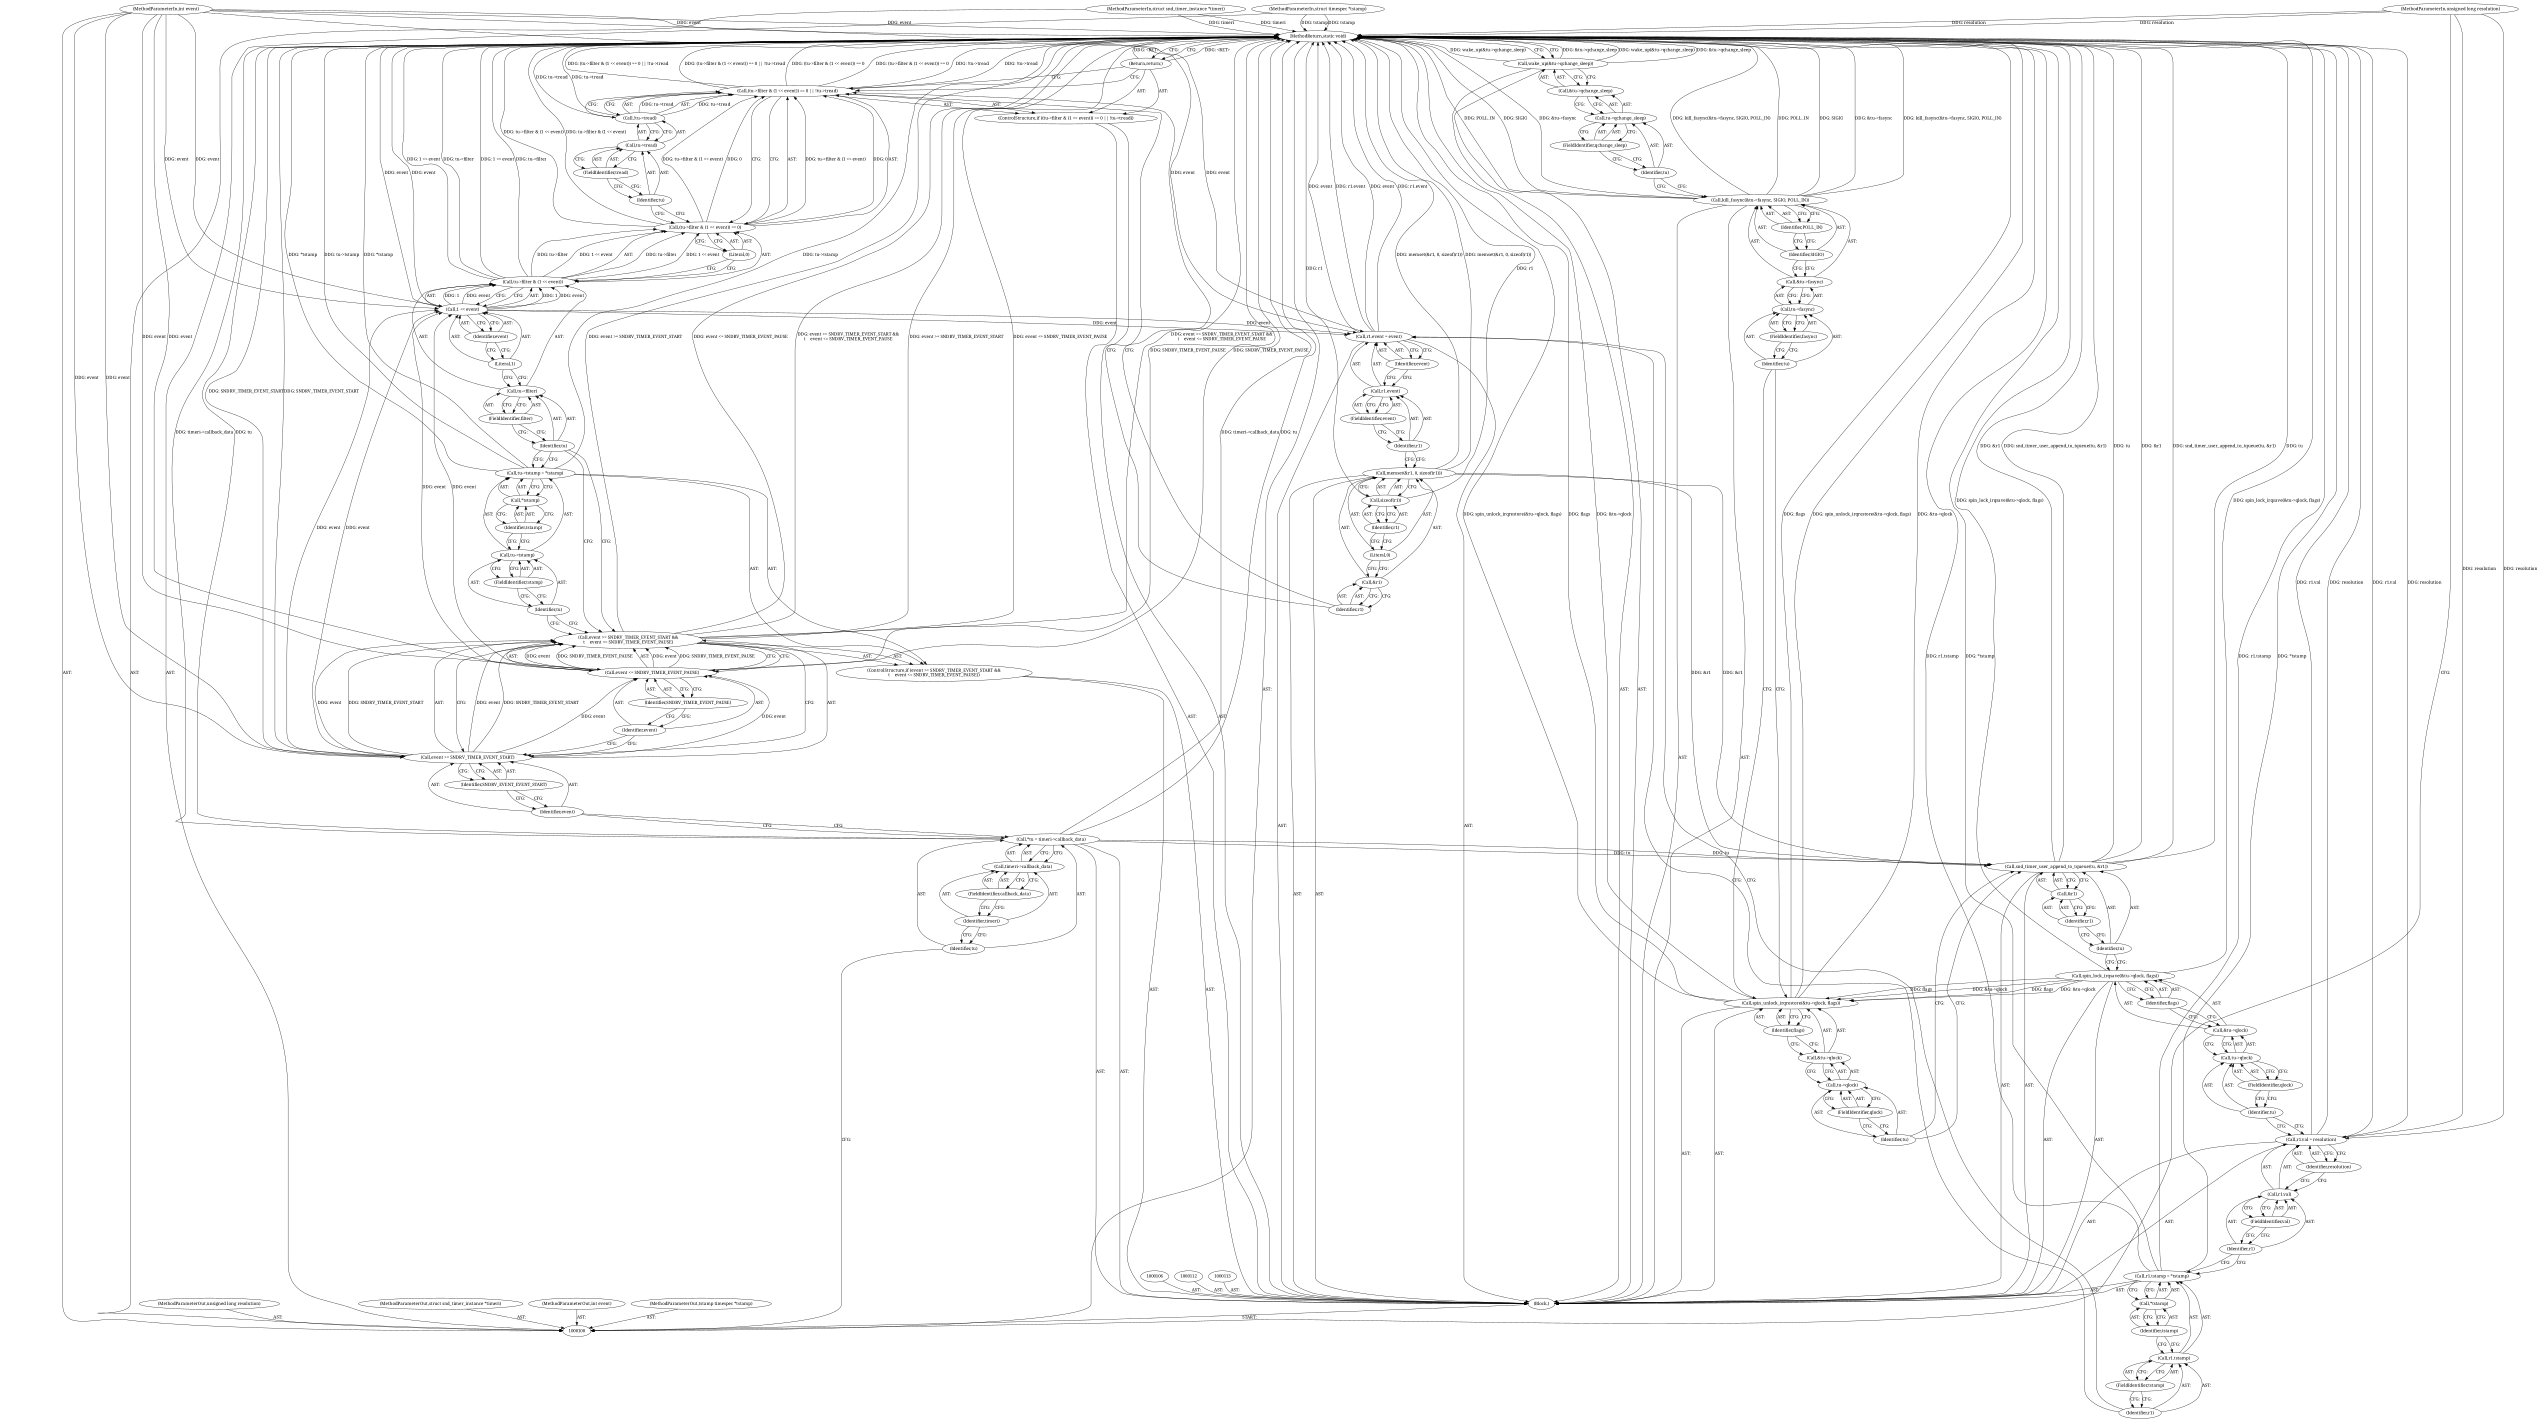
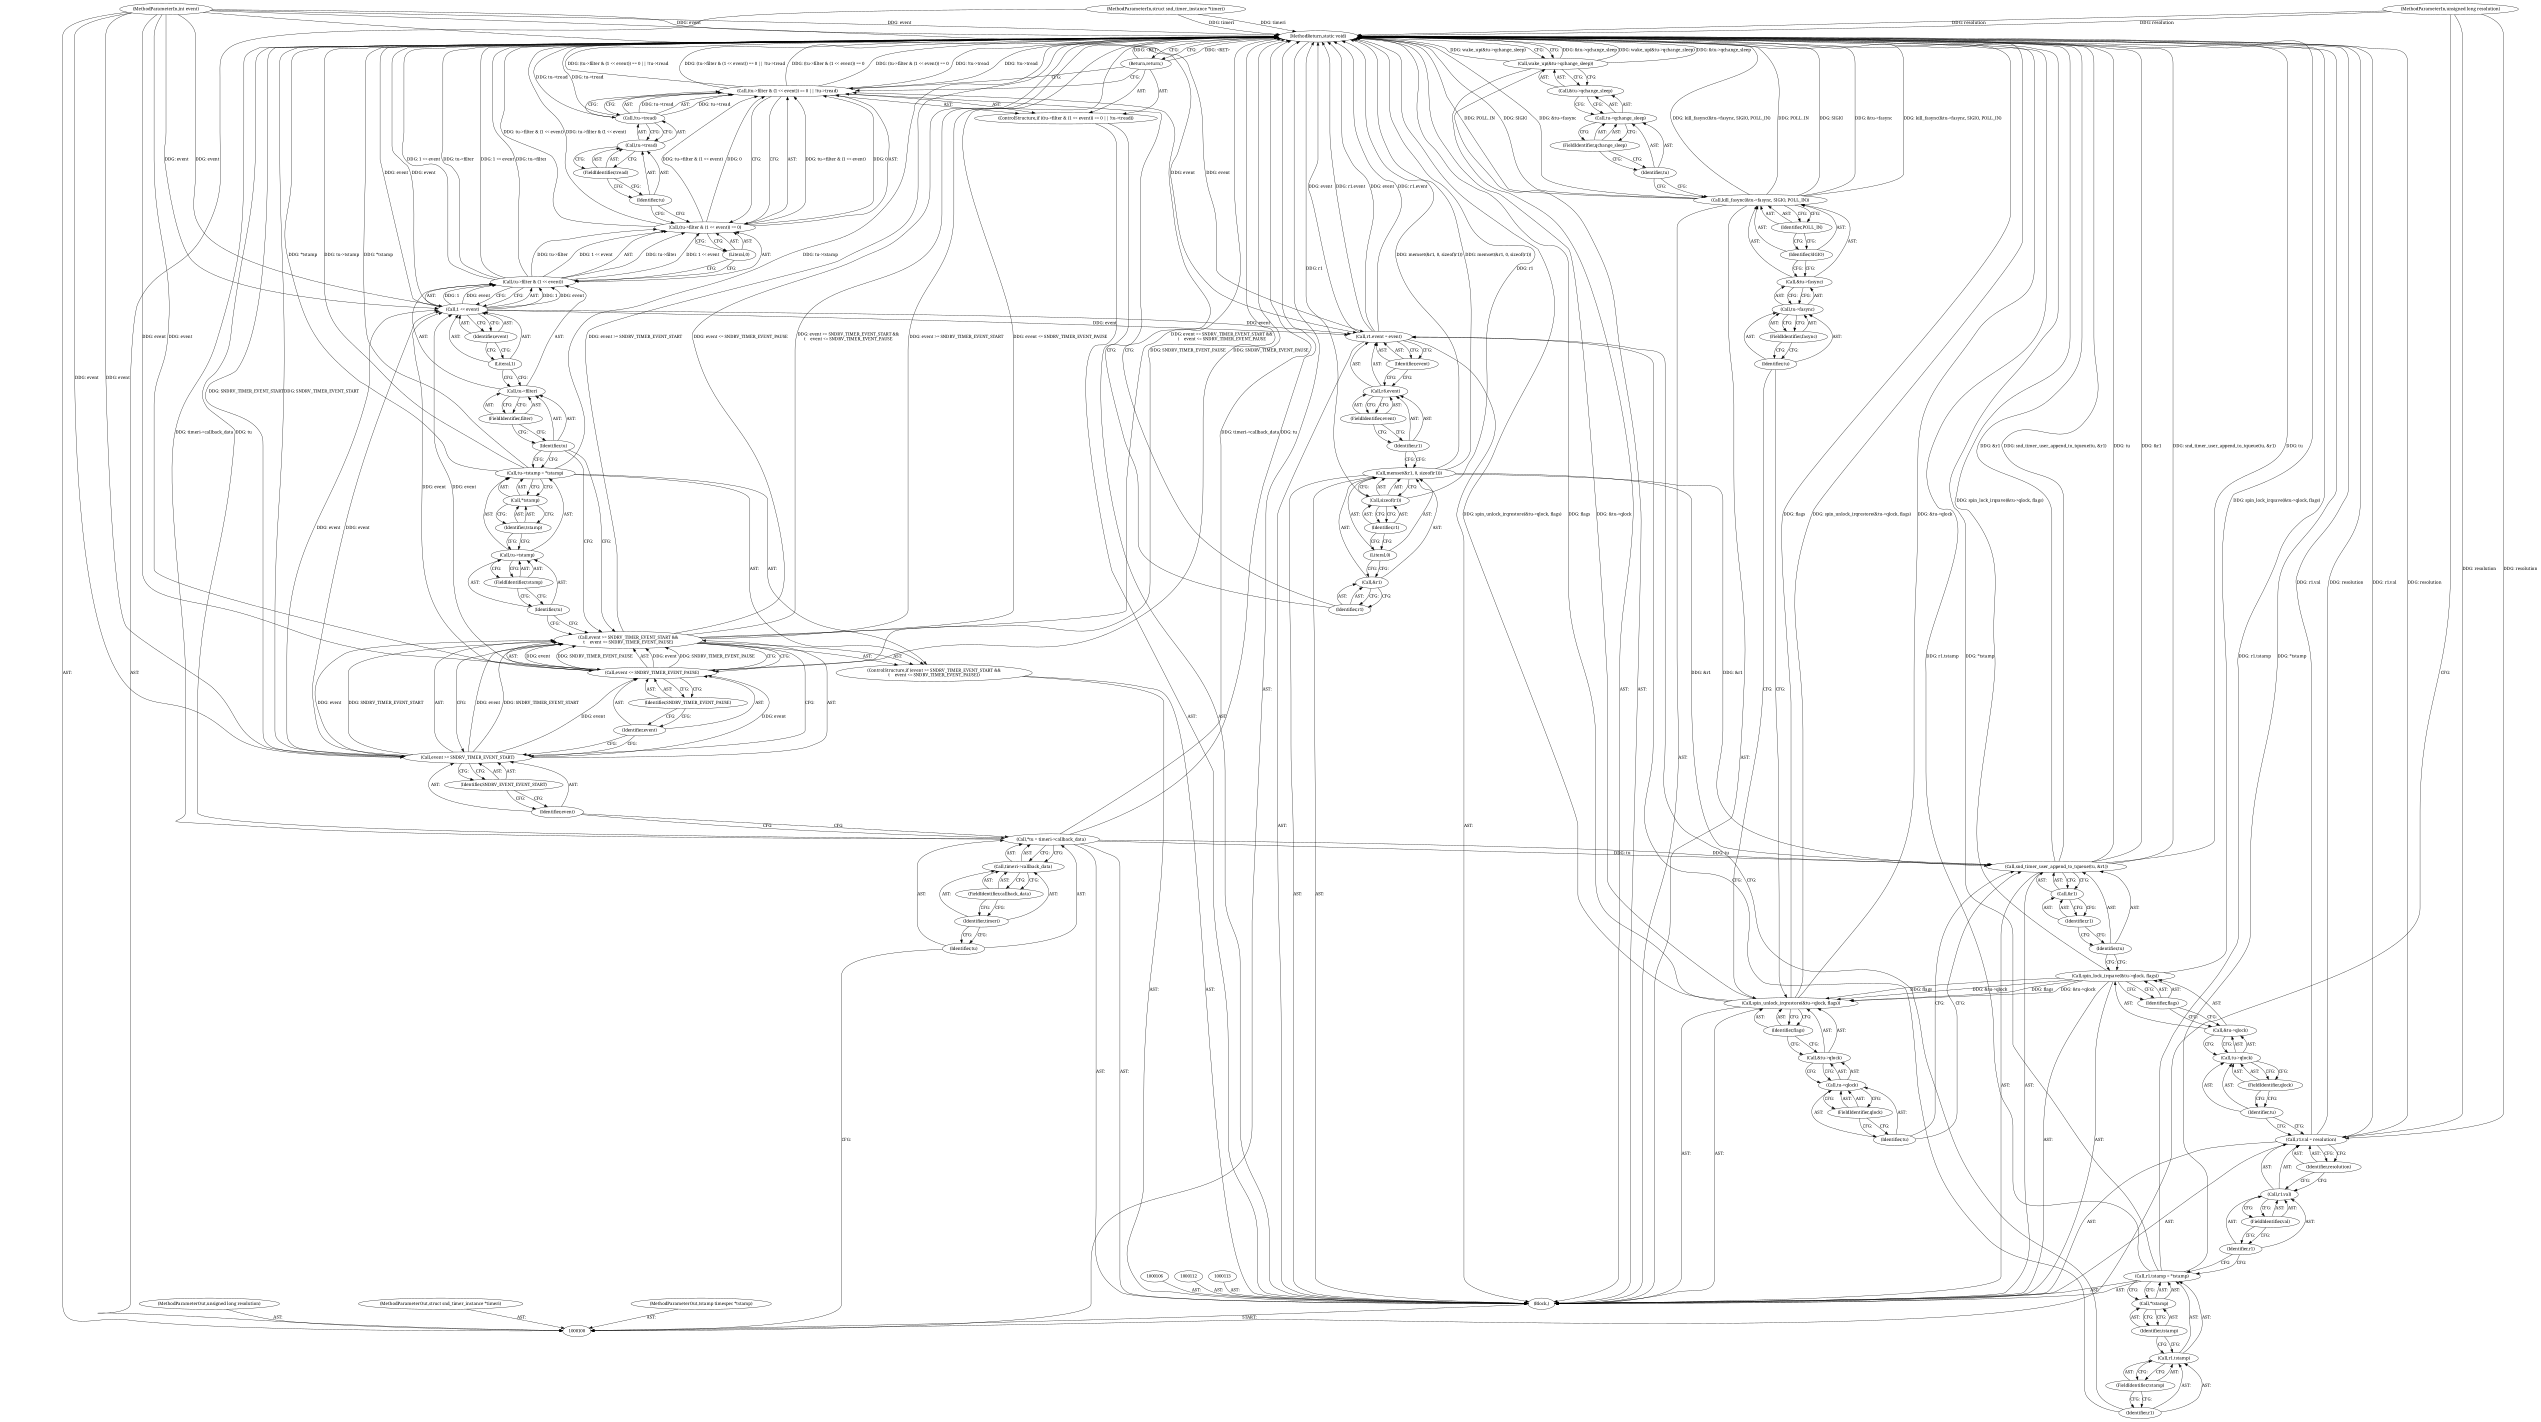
node "(MethodParameterIn,struct timespec *tstamp)": removed
node "(Call,r1.event)": label "(Call,r1.event)" -> "(Call,r8.event)"
node "(MethodParameterOut,int event)": removed
